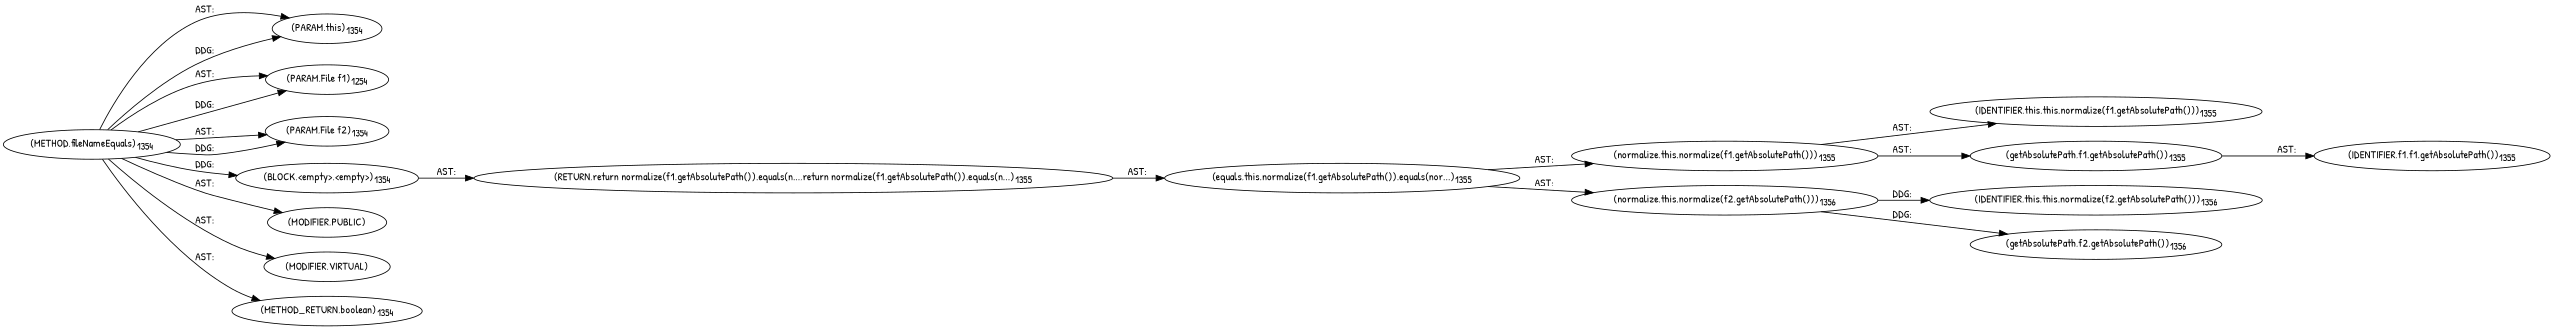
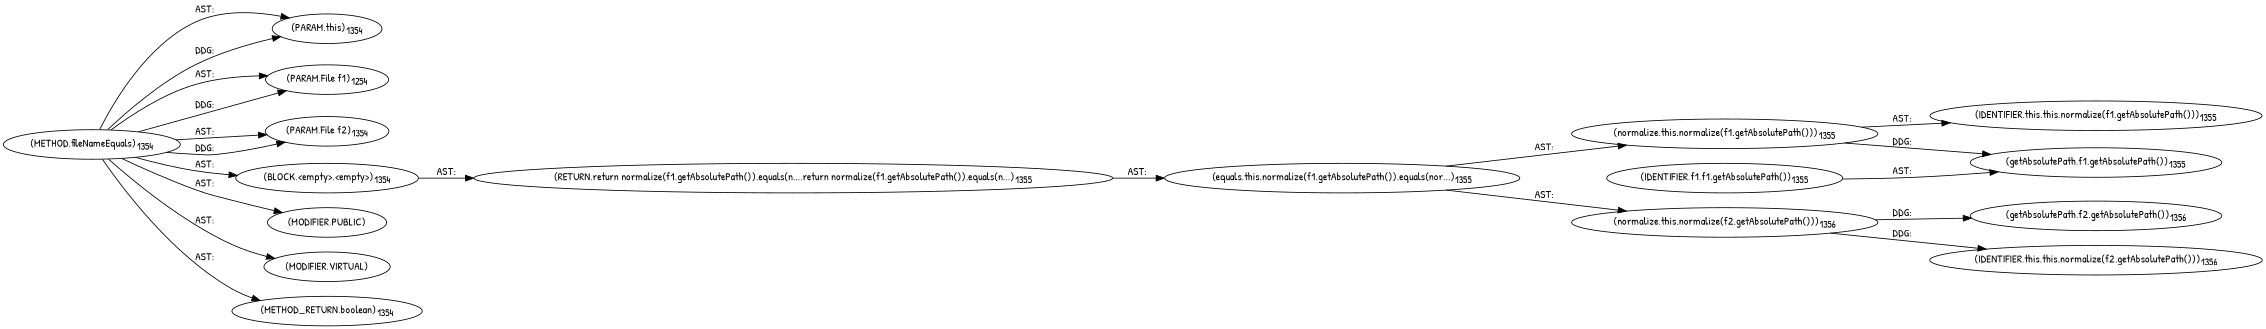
edge "(normalize,this.normalize(f1.getAbsolutePath()))" -> "(getAbsolutePath,f1.getAbsolutePath())": label "AST: " -> "DDG: "
edge "(getAbsolutePath,f1.getAbsolutePath())" -> "(IDENTIFIER,f1,f1.getAbsolutePath())": reversed
edge "(METHOD,fileNameEquals)" -> "(BLOCK,<empty>,<empty>)": label "DDG: " -> "AST: "
